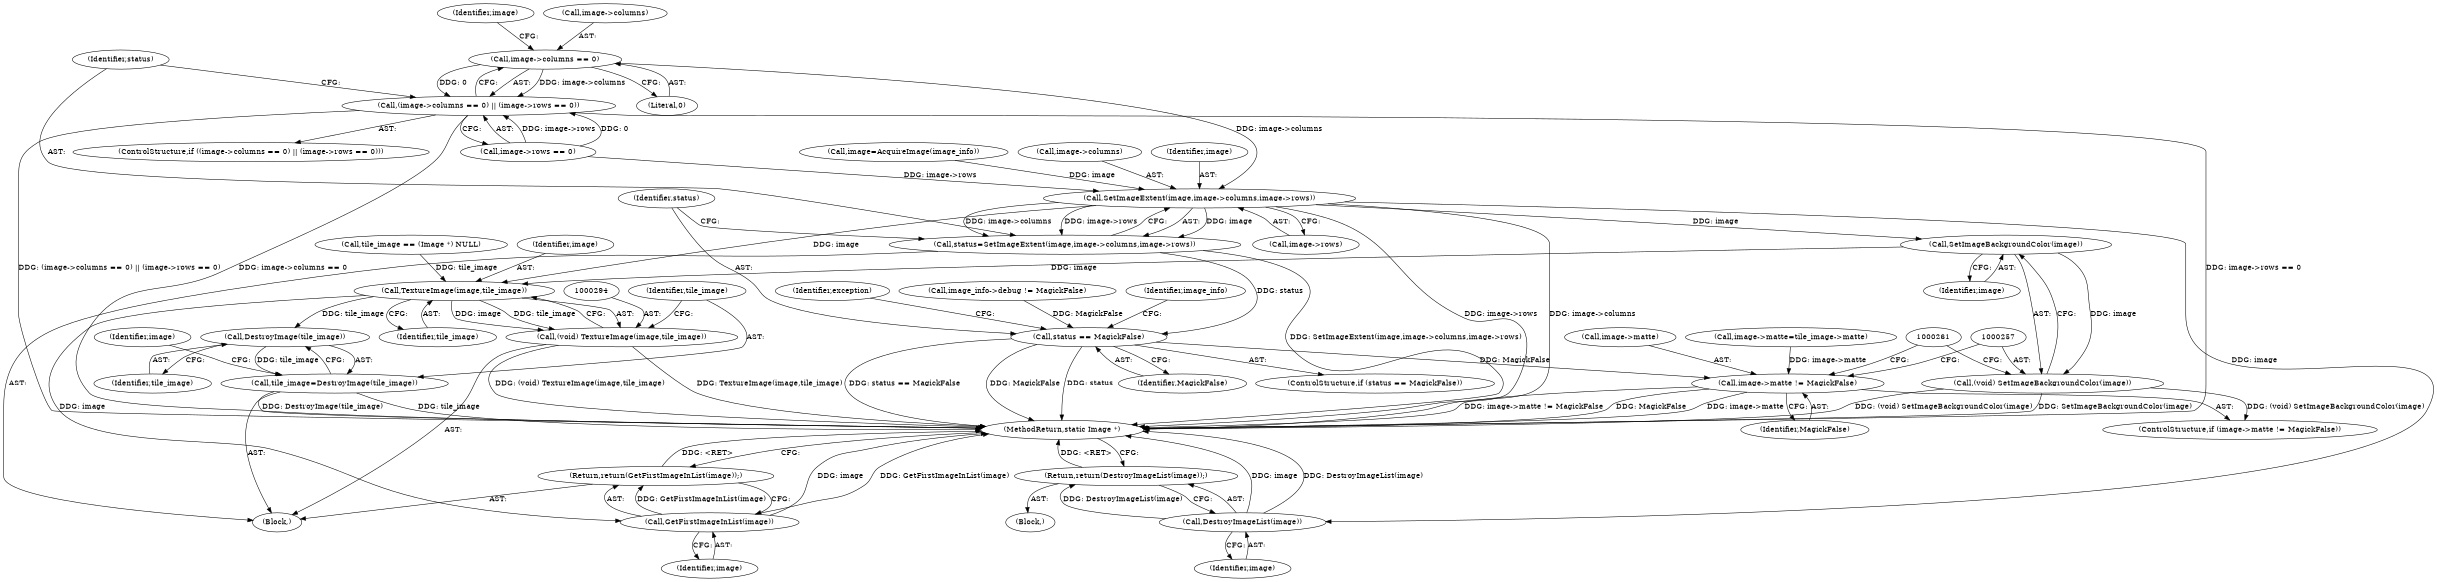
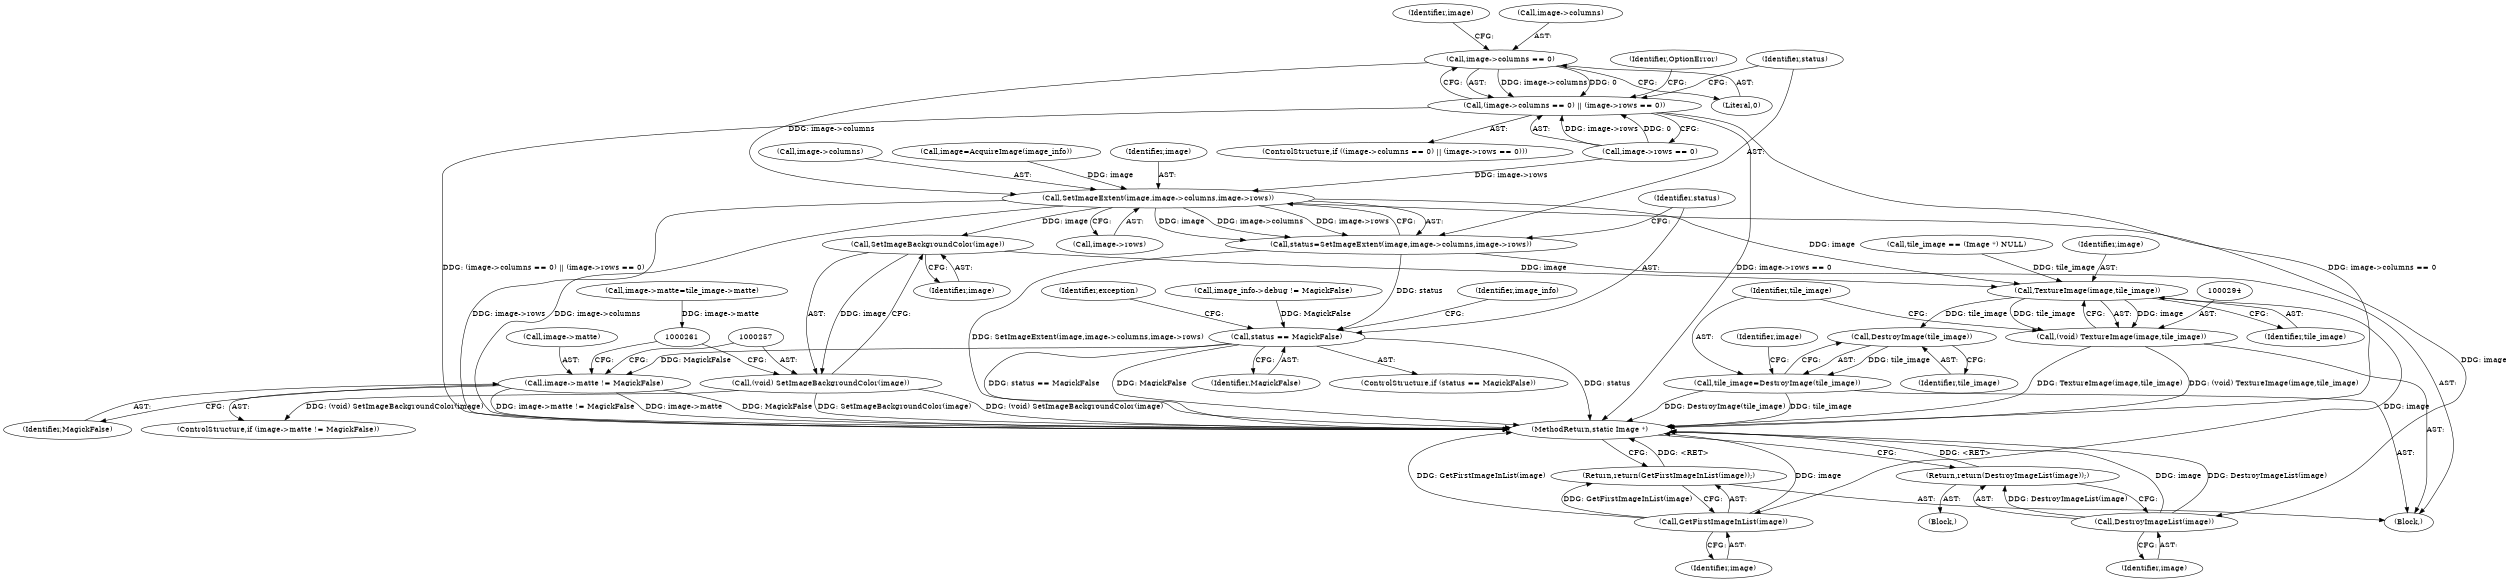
node "(Identifier,OptionError)": added
edge "(Call,image->matte=tile_image->matte)" -> "(Call,image->matte != MagickFalse)": now "(Call,image->matte=tile_image->matte)" -> "1000261"
